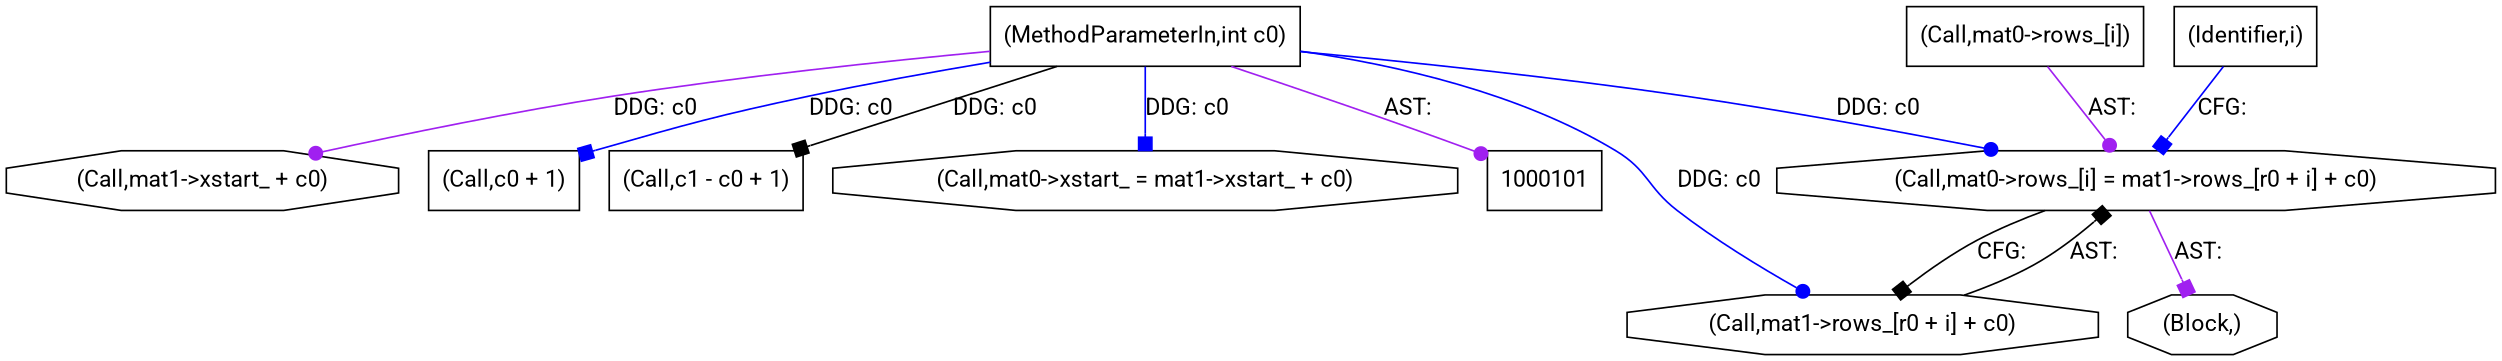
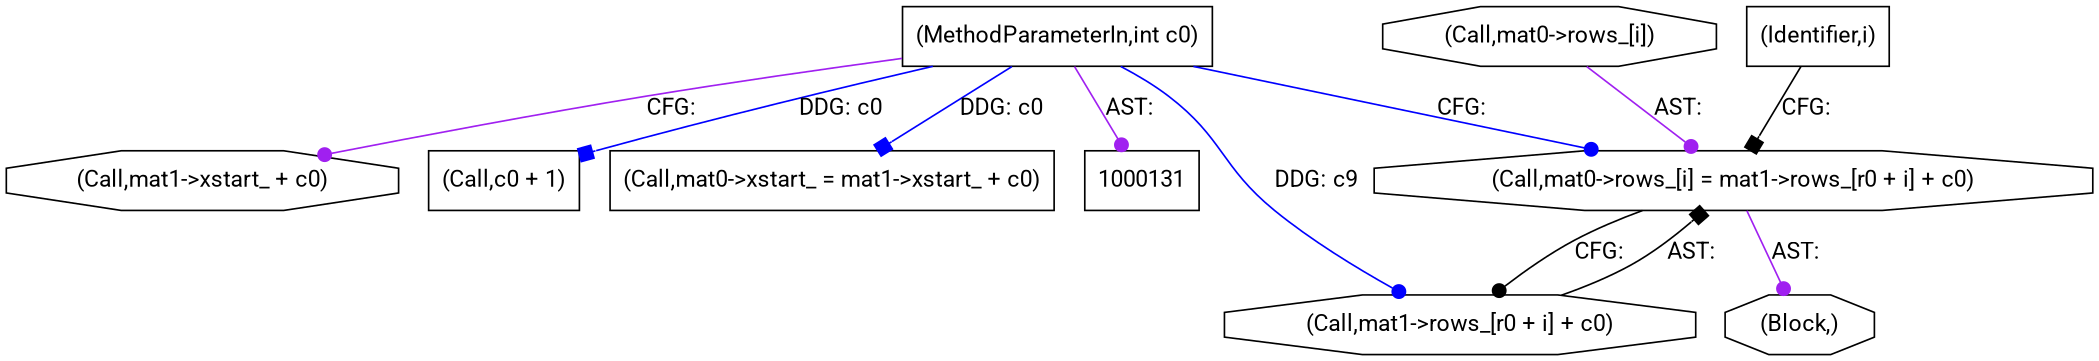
node "(Call,mat0->rows_[i])": shape box -> octagon
edge "(Identifier,i)" -> "(Call,mat0->rows_[i] = mat1->rows_[r0 + i] + c0)": color blue -> black
edge "(MethodParameterIn,int c0)" -> "(Call,mat1->xstart_ + c0)": label "DDG: c0" -> "CFG: "
edge "(MethodParameterIn,int c0)" -> "(Call,mat0->rows_[i] = mat1->rows_[r0 + i] + c0)": label "DDG: c0" -> "CFG: "
node "(Call,c1 - c0 + 1)": removed
node "(Call,mat0->xstart_ = mat1->xstart_ + c0)": shape octagon -> box
node "1000101": label "1000101" -> "1000131"
edge "(MethodParameterIn,int c0)" -> "(Call,mat1->rows_[r0 + i] + c0)": label "DDG: c0" -> "DDG: c9"
edge "(Call,mat0->rows_[i] = mat1->rows_[r0 + i] + c0)" -> "(Call,mat1->rows_[r0 + i] + c0)": arrowhead box -> dot
edge "(Call,mat0->rows_[i] = mat1->rows_[r0 + i] + c0)" -> "(Block,)": arrowhead box -> dot
